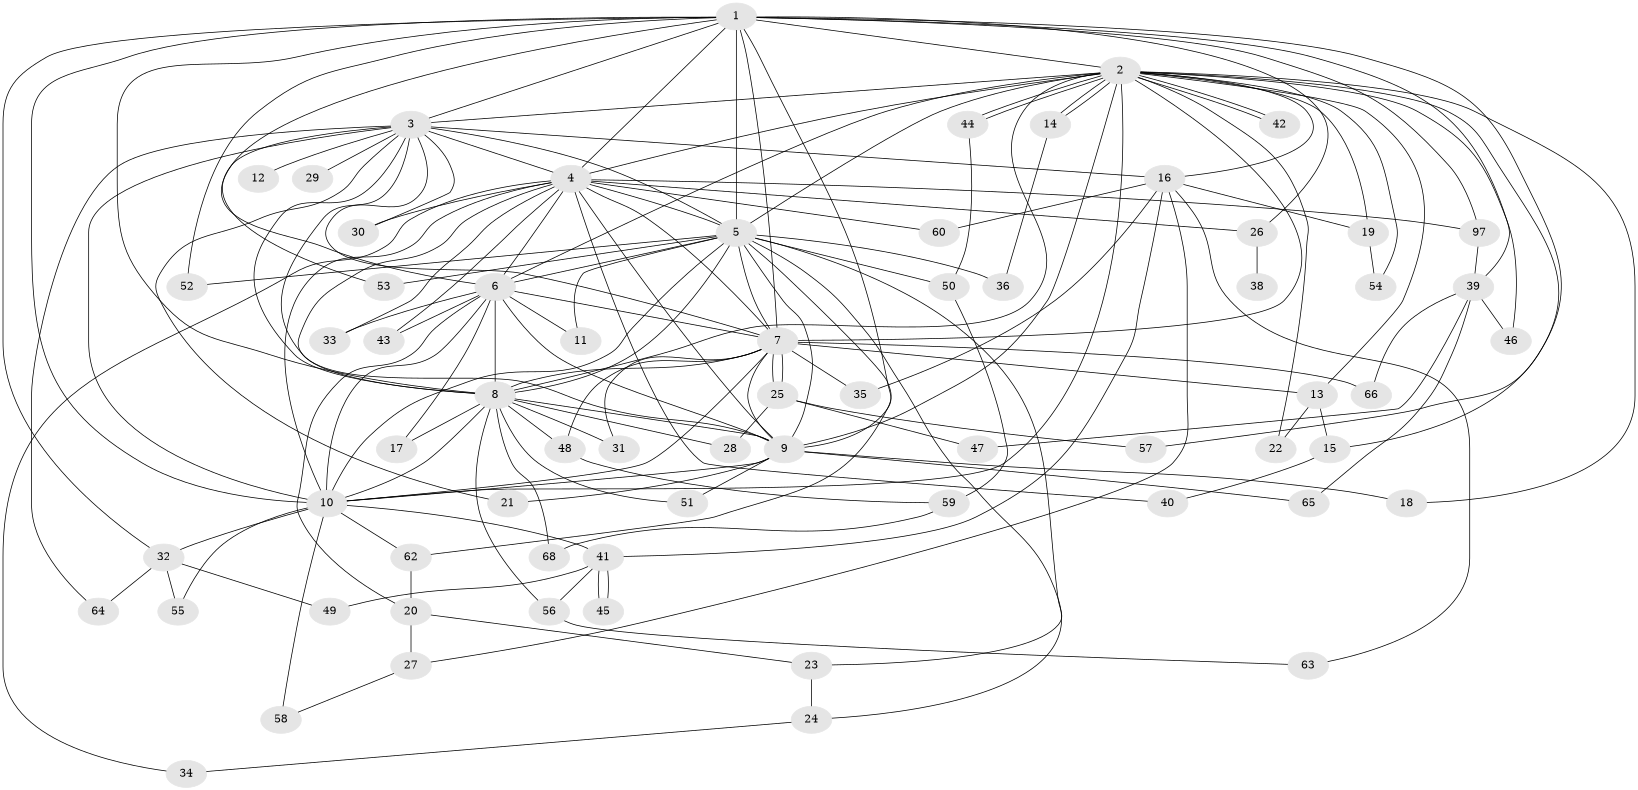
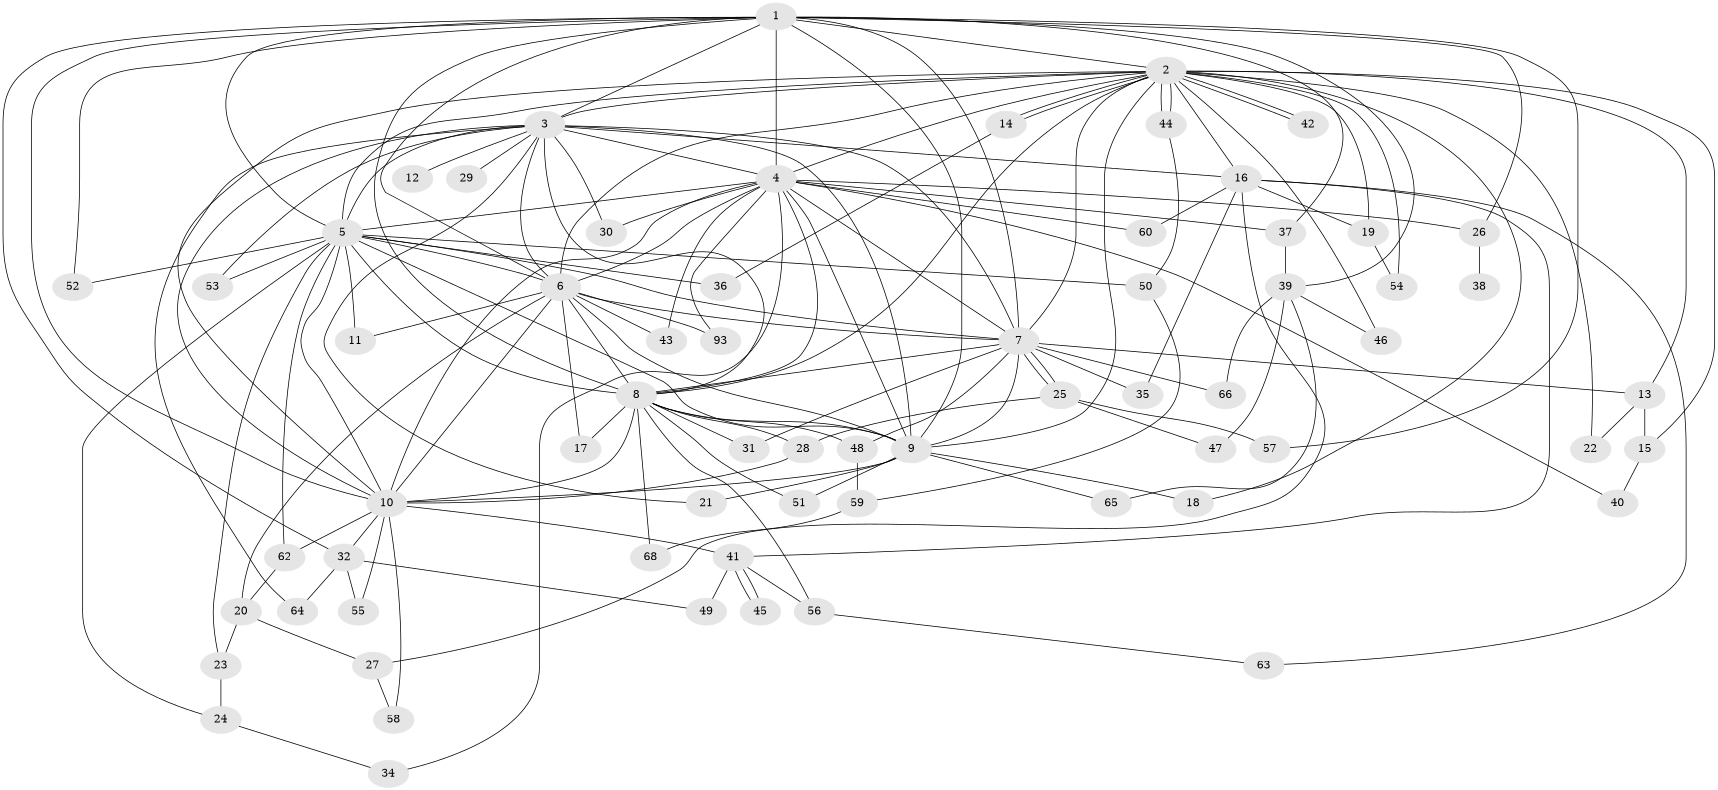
edge "3" -- "6": added
node "97": label "97" -> "37"
node "33": label "33" -> "93"
edge "7" -- "10": now "28" -- "10"
